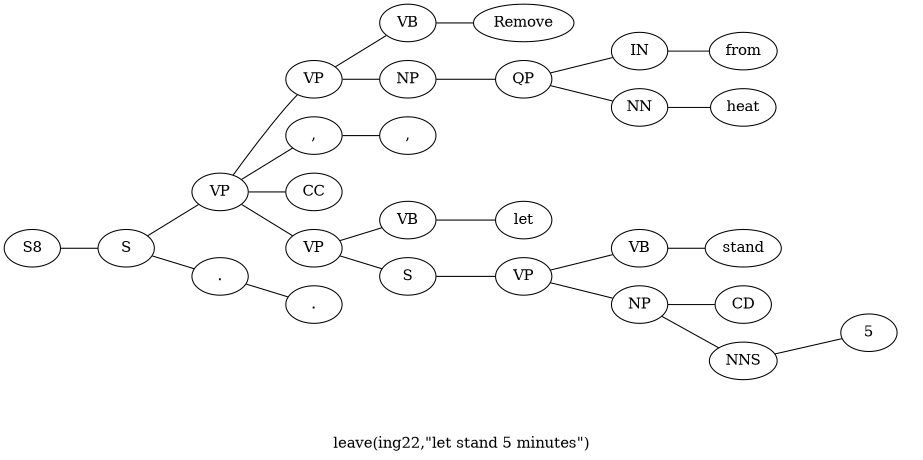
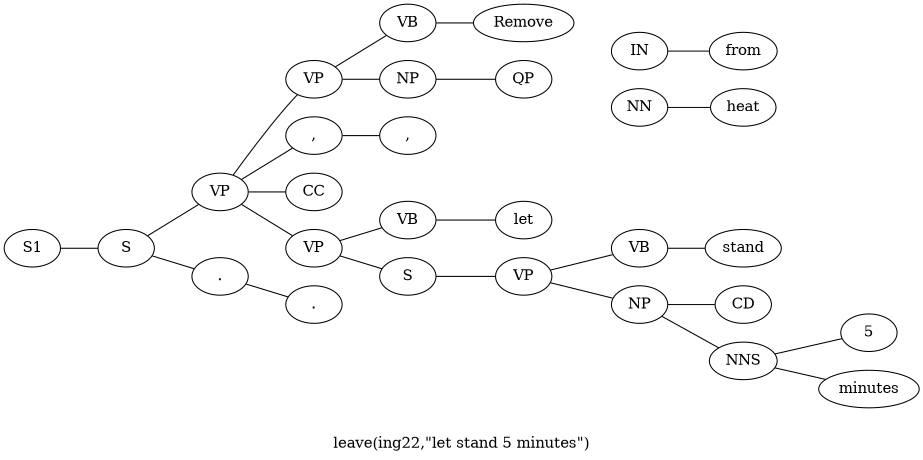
edge "IN" -- "QP": removed
edge "QP" -- "NN": removed
node "S8": label "S8" -> "S1"
node "minutes": added
